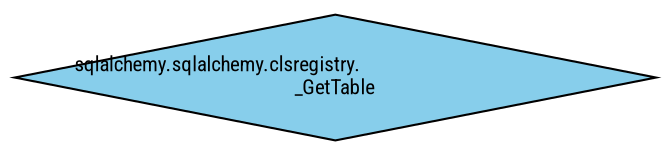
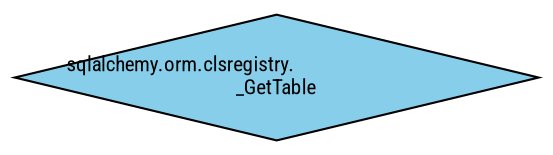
node "sqlalchemy.sqlalchemy.clsregistry. _GetTable": label "sqlalchemy.sqlalchemy.clsregistry. _GetTable" -> "sqlalchemy.orm.clsregistry. _GetTable"
